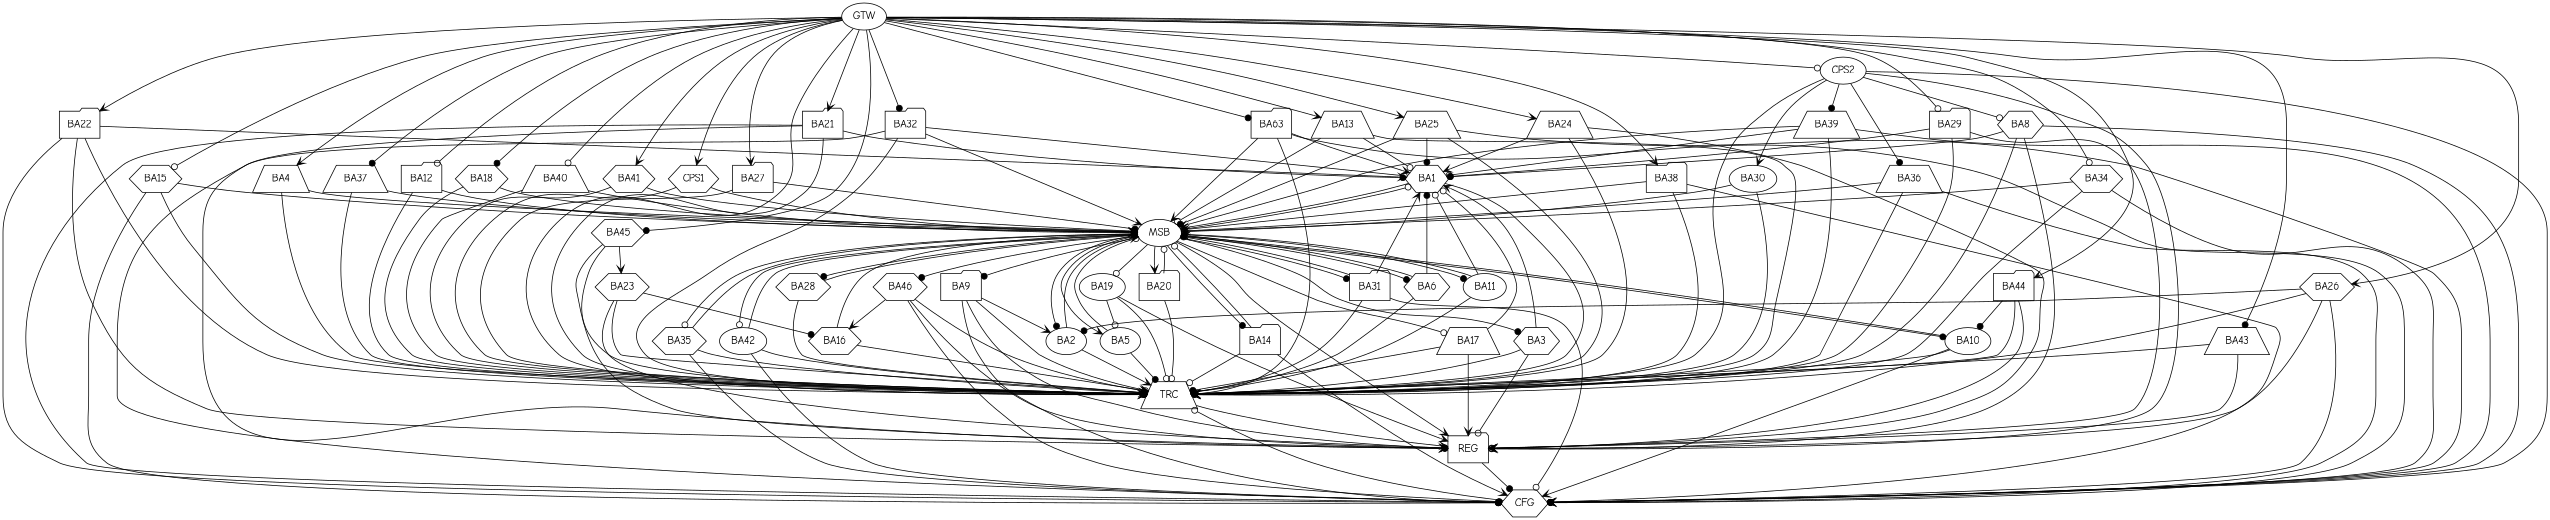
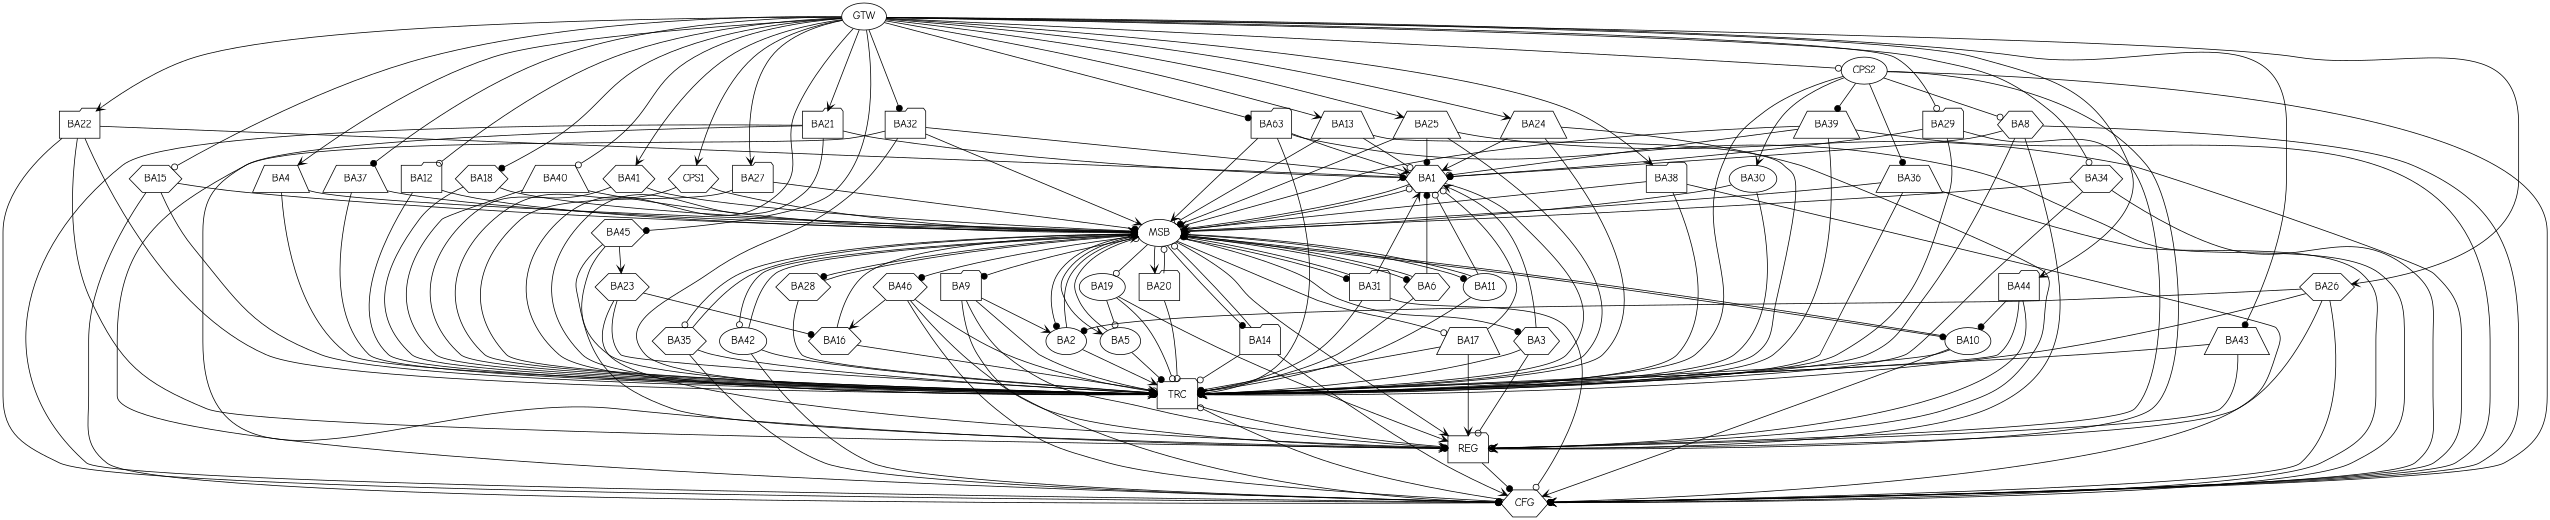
node "TRC": shape trapezium -> folder
